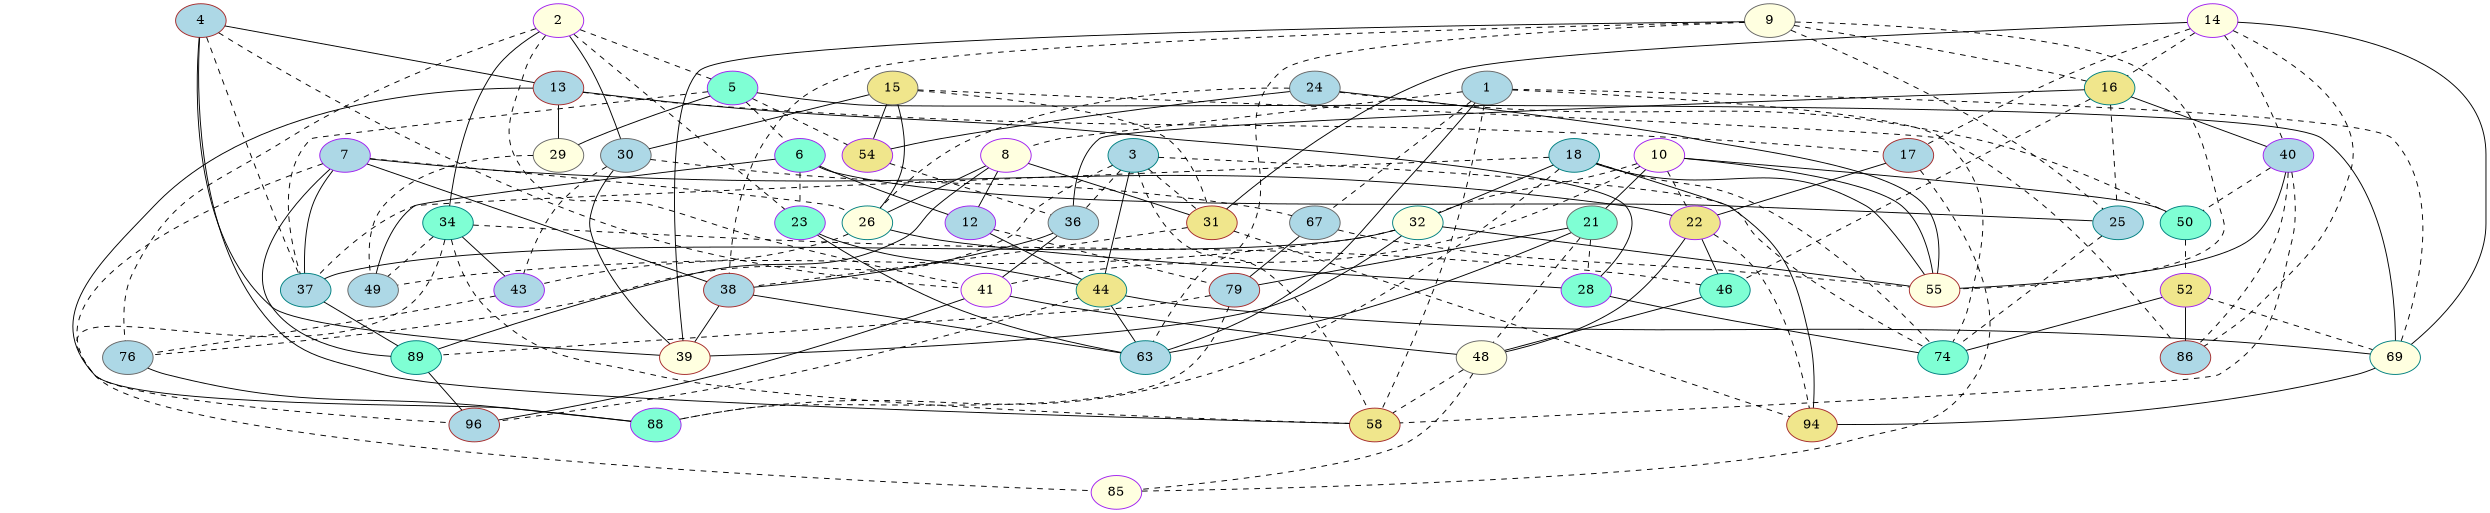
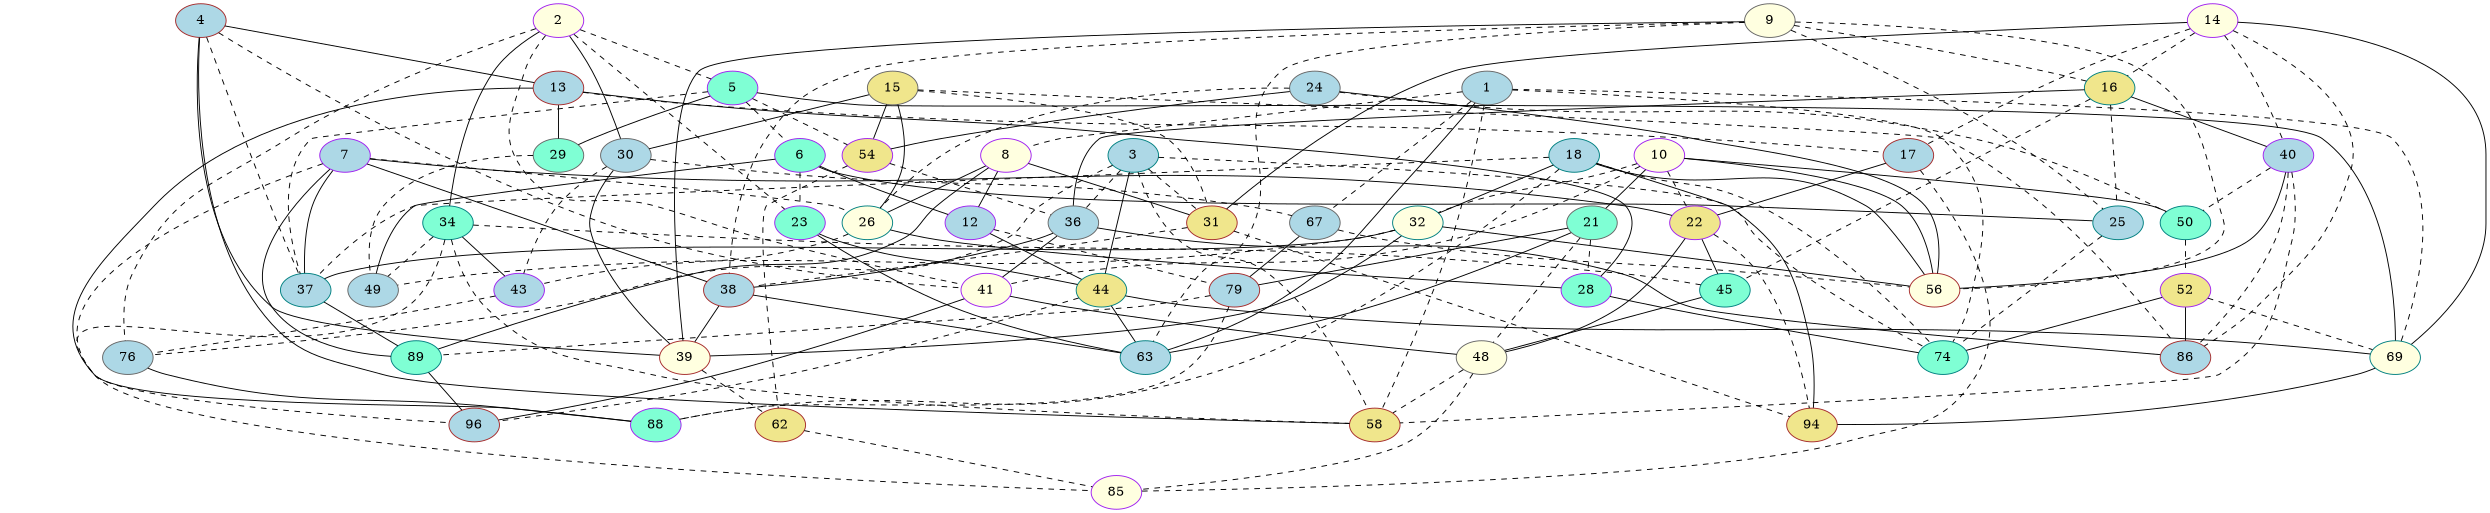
node "29": fillcolor lightyellow -> aquamarine
edge "36" -- "86": added
node "46": label "46" -> "45"
node "55": label "55" -> "56"
node "62": added
